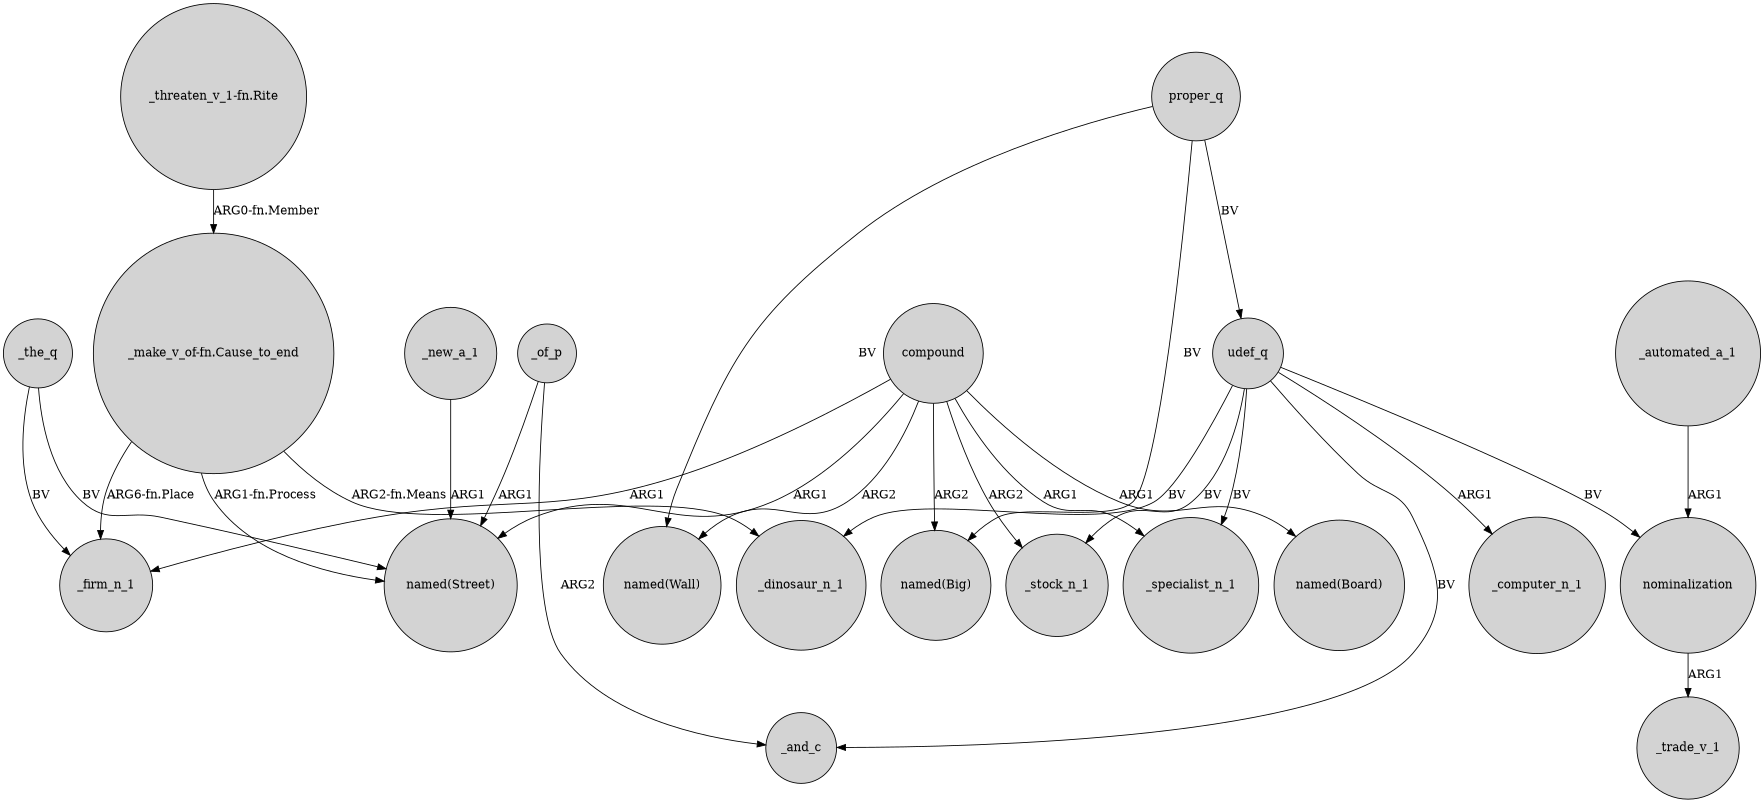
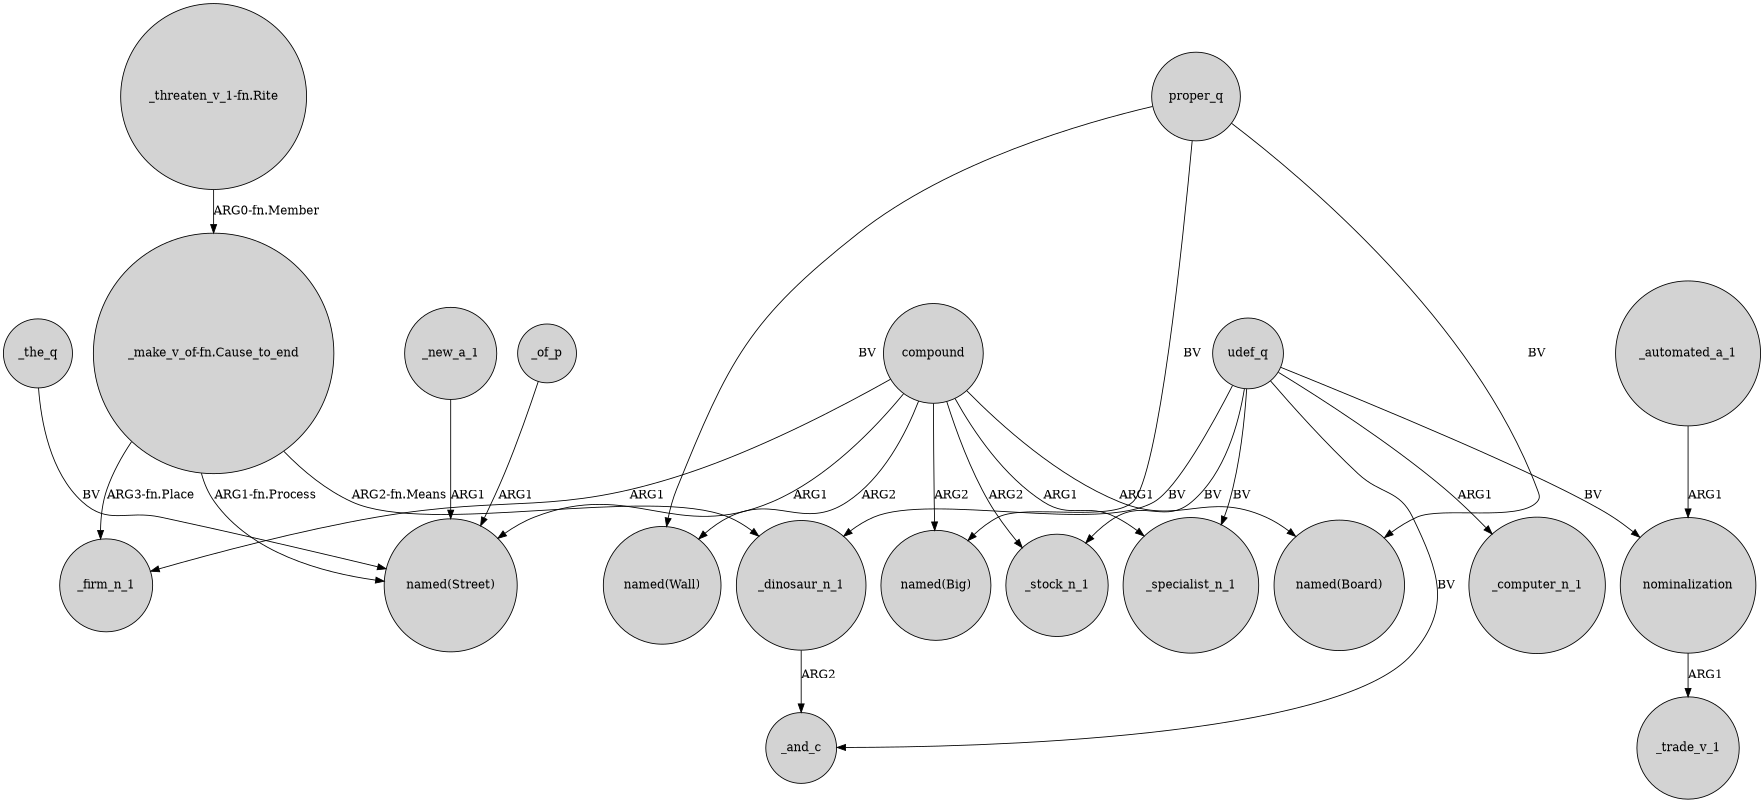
edge "proper_q" -> "udef_q": now "proper_q" -> "named(Board)"
edge "_the_q" -> "_firm_n_1": removed, label "BV"
edge "_make_v_of-fn.Cause_to_end" -> "_firm_n_1": label "ARG6-fn.Place" -> "ARG3-fn.Place"
edge "_of_p" -> "_and_c": now "_dinosaur_n_1" -> "_and_c"
